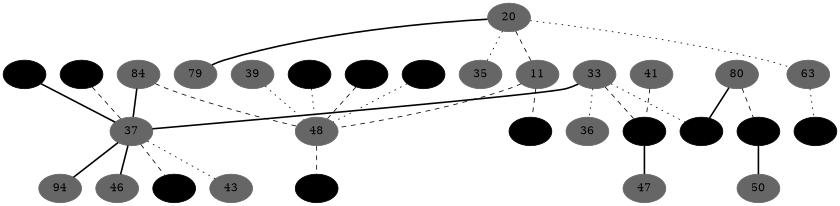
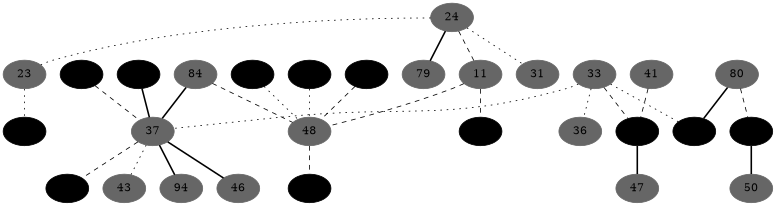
node "20": label "20" -> "24"
node "39": removed
node "35": label "35" -> "31"
node "63": label "63" -> "23"
edge "33" -- "37": style bold -> dotted
